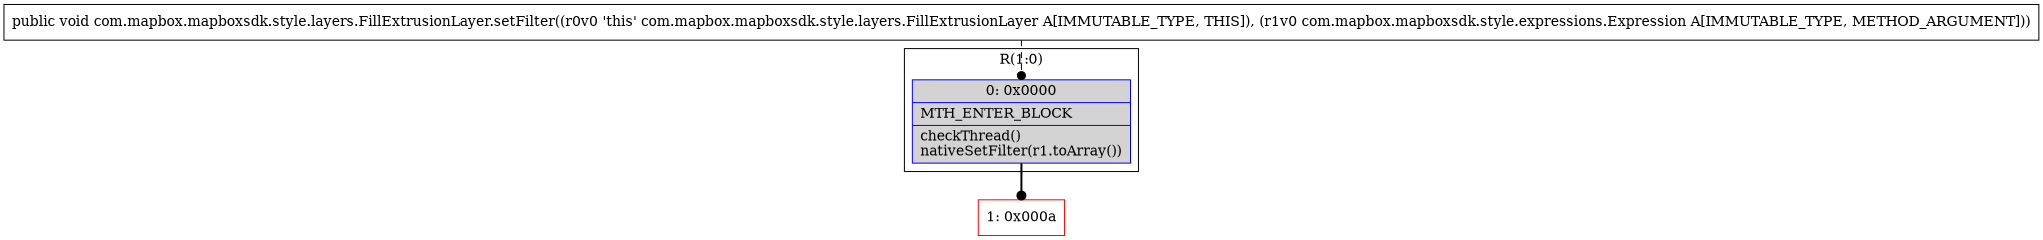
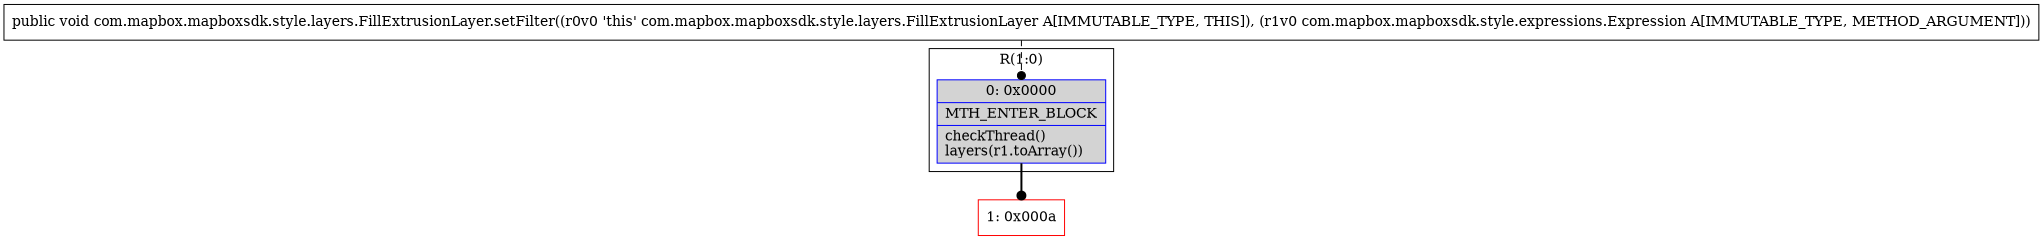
node "0: 0x0000": text "nativeSetFilter(r1.toArray())" -> "layers(r1.toArray())"
